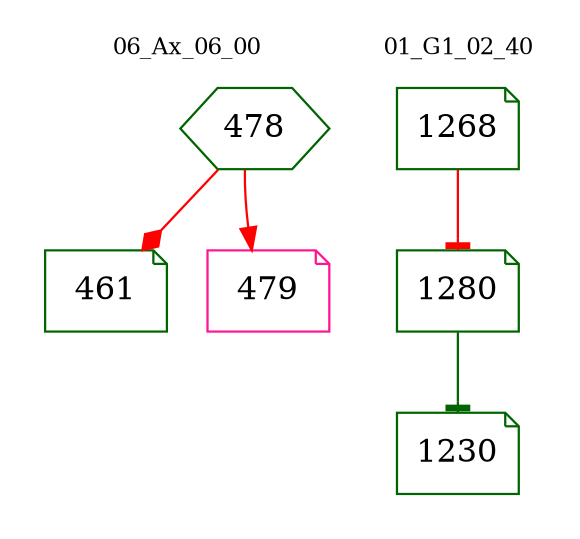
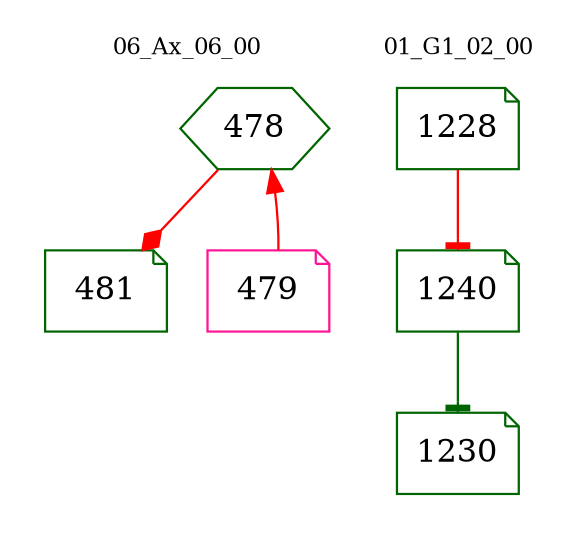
cluster "01_G1_02_40": label "01_G1_02_40" -> "01_G1_02_00"
node "1268": label "1268" -> "1228"
edge "478" -> "479": reversed
node "461": label "461" -> "481"
node "1280": label "1280" -> "1240"
